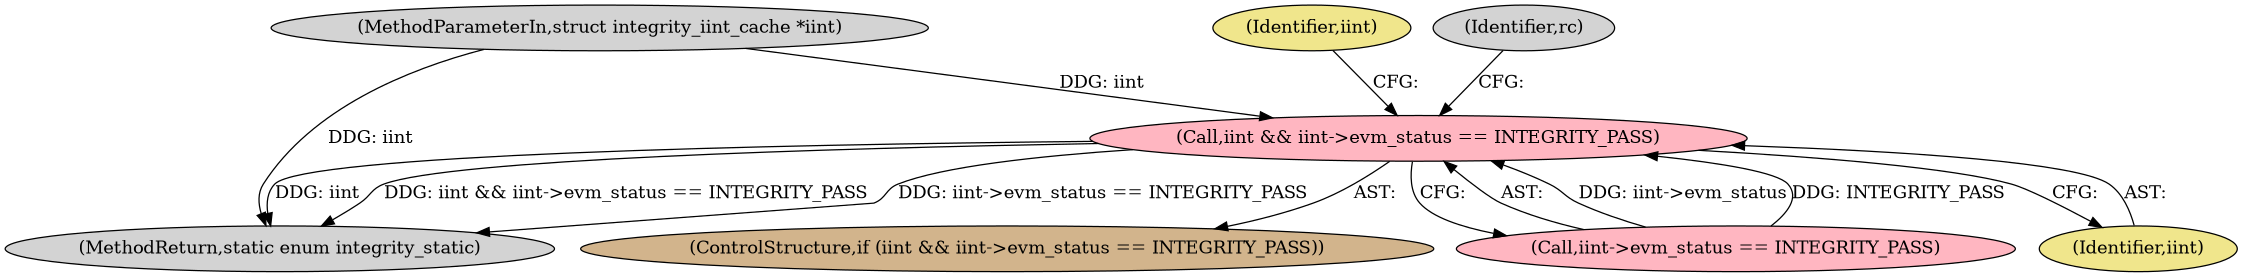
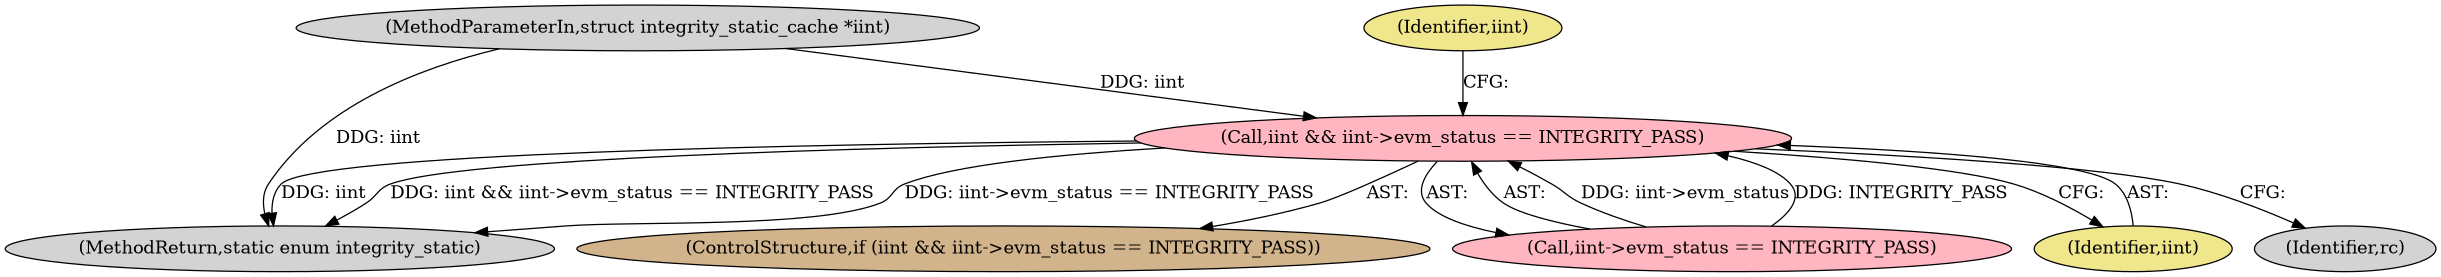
node "(MethodParameterIn,struct integrity_iint_cache *iint)": label "(MethodParameterIn,struct integrity_iint_cache *iint)" -> "(MethodParameterIn,struct integrity_static_cache *iint)"
edge "(Identifier,rc)" -> "(Call,iint && iint->evm_status == INTEGRITY_PASS)": reversed
edge "(Call,iint && iint->evm_status == INTEGRITY_PASS)" -> "(Call,iint->evm_status == INTEGRITY_PASS)": label "CFG: " -> "AST: "
